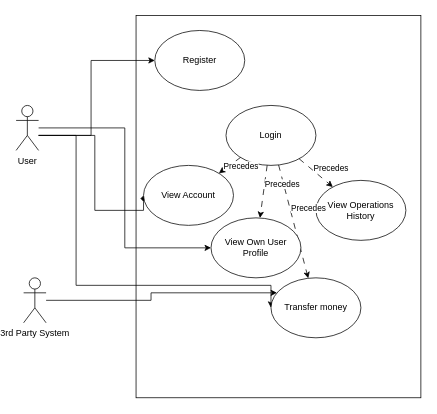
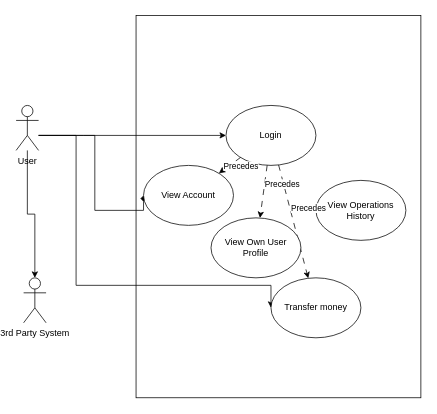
edge "User" -> "Register": removed
node "Register": removed
edge "User" -> "Login": added
edge "Login" -> "View Operations History": removed, label "Precedes"
edge "User" -> "View Own User Profile": now "User" -> "3rd Party System"
edge "3rd Party System" -> "Transfer money": removed
